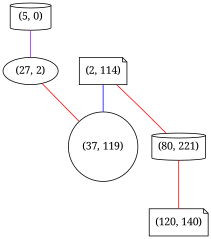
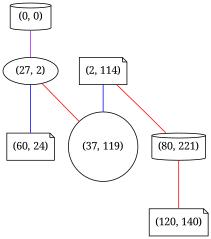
node "(5, 0)": label "(5, 0)" -> "(0, 0)"
node "(60, 24)": added
